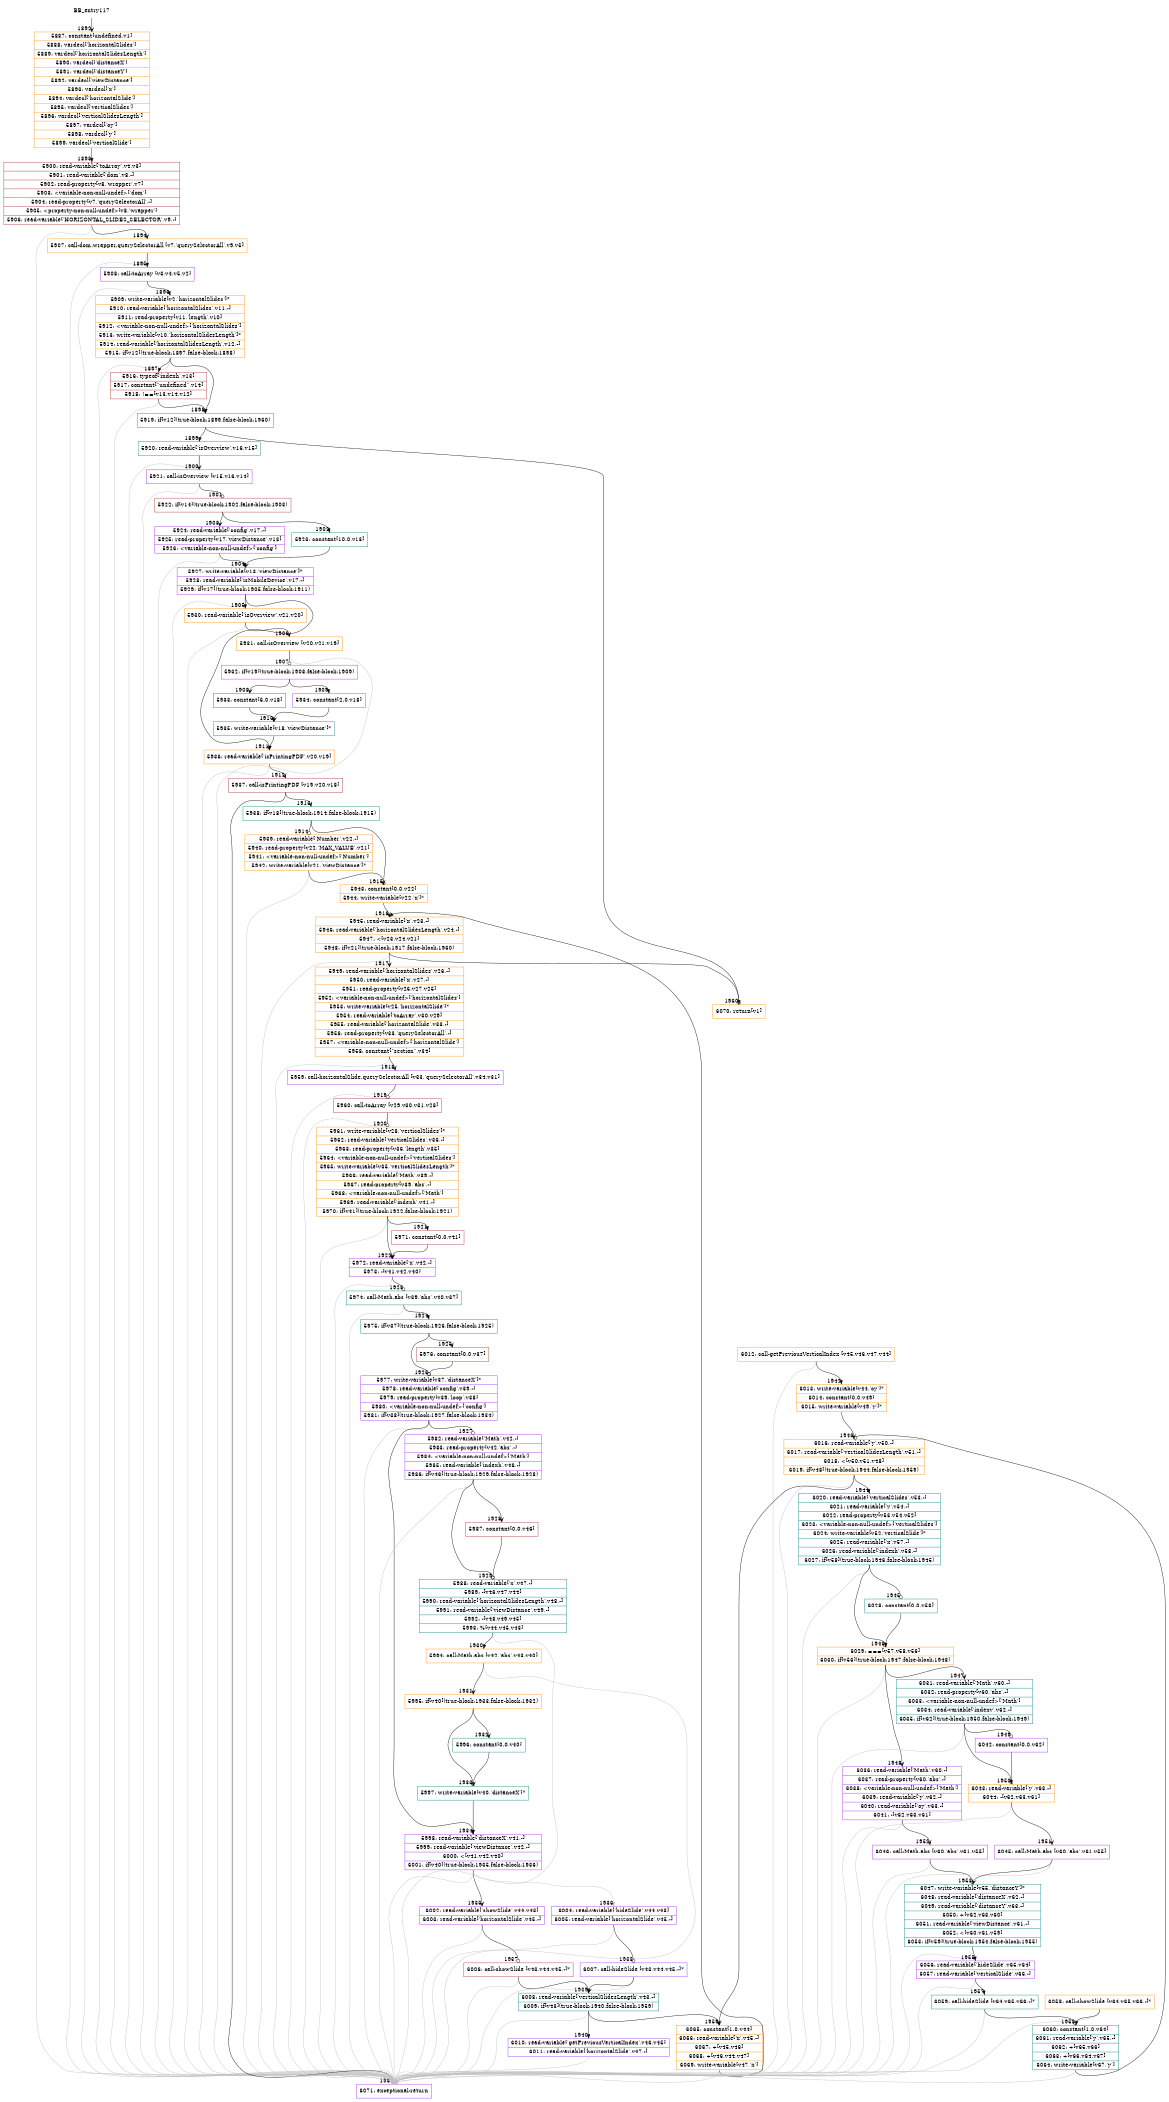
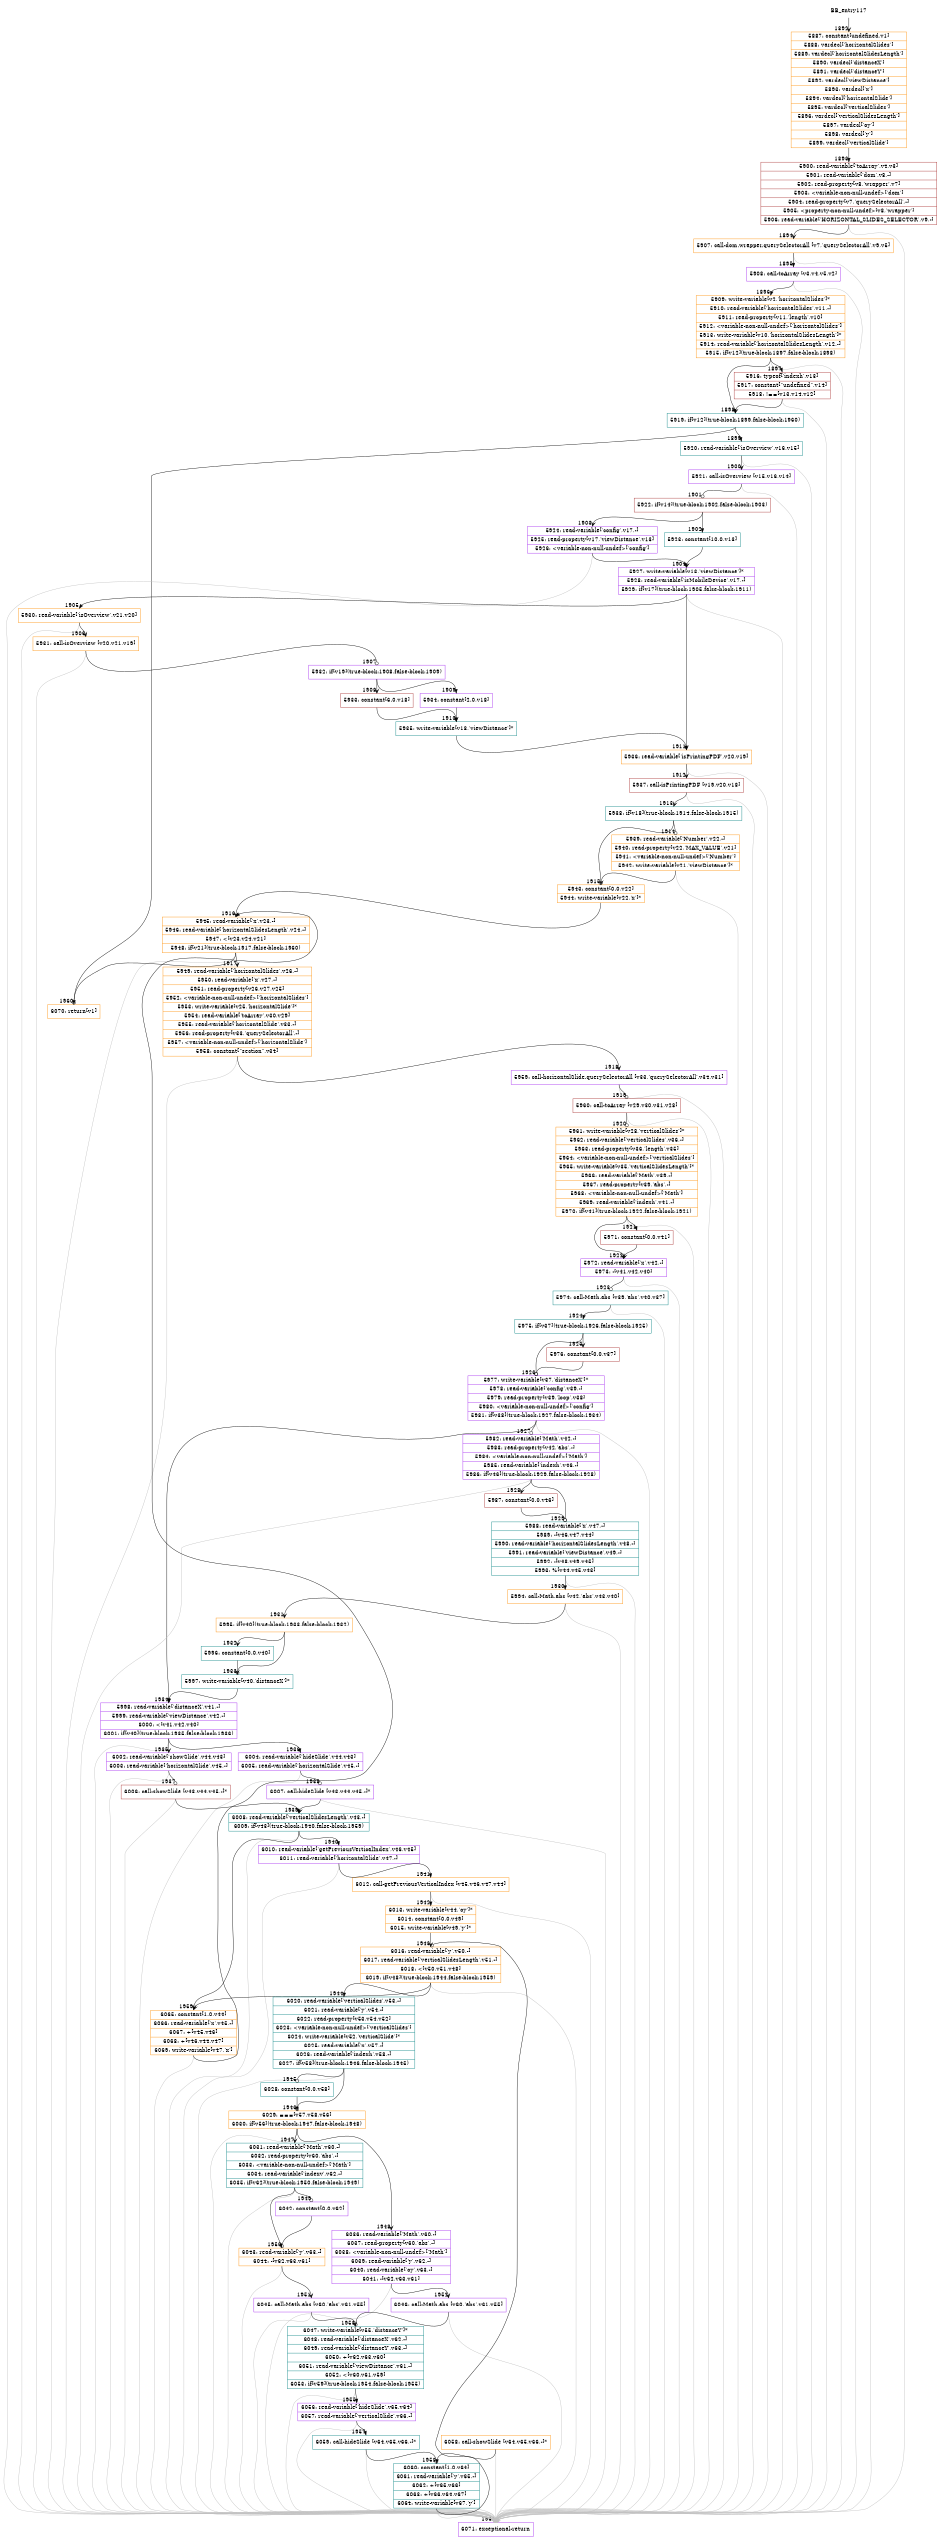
edge "5937: call-isPrintingPDF [v19,v20,v18]" -> "6071: exceptional-return": color black -> gray
edge "6010: read-variable['getPreviousVerticalIndex',v46,v45]" -> "6012: call-getPreviousVerticalIndex [v45,v46,v47,v44]": added
edge "5998: read-variable['distanceX',v41,-]" -> "6004: read-variable['hideSlide',v44,v43]": color gray -> black
